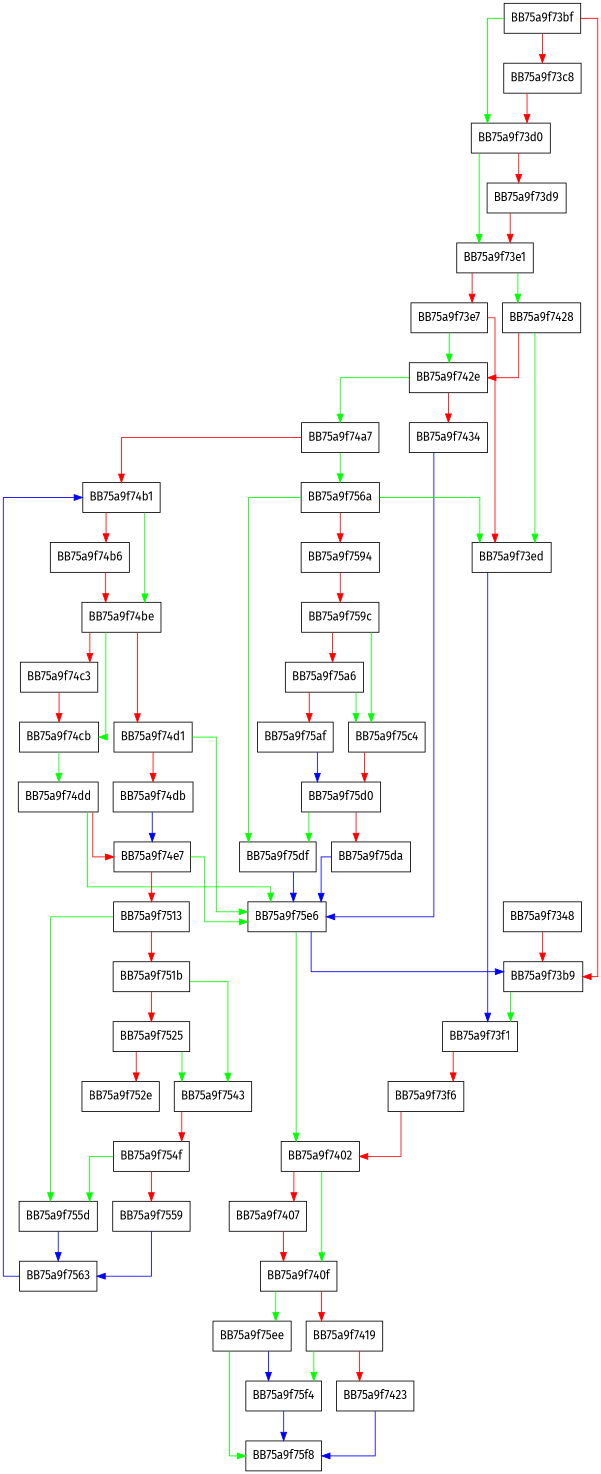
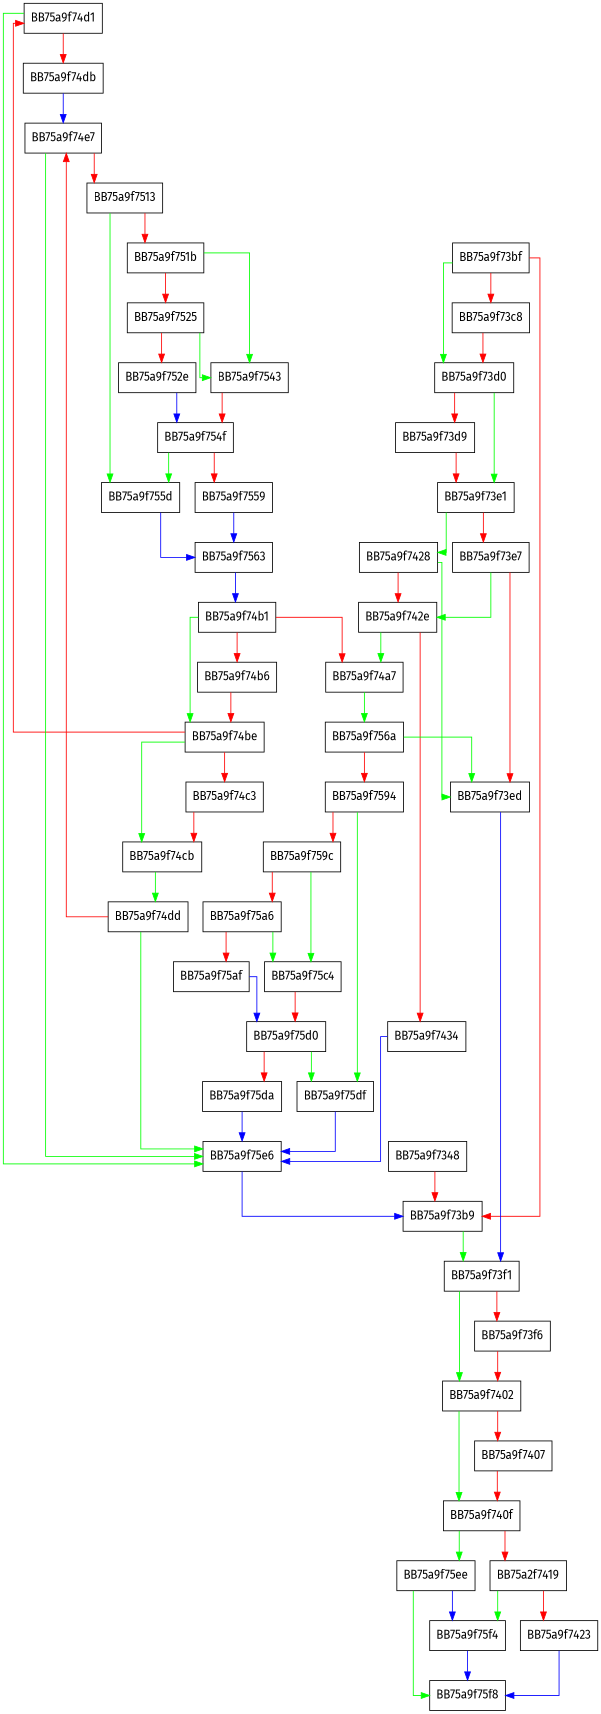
edge "BB75a9f752e" -> "BB75a9f754f": added
edge "BB75a9f74a7" -> "BB75a9f74b1": reversed
edge "BB75a9f756a" -> "BB75a9f75df": now "BB75a9f7594" -> "BB75a9f75df"
edge "BB75a9f75e6" -> "BB75a9f7402": now "BB75a9f73f1" -> "BB75a9f7402"
node "BB75a9f7419": label "BB75a9f7419" -> "BB75a2f7419"
